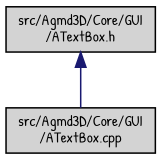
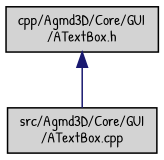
node "src/Agmd3D/Core/GUI /ATextBox.h": label "src/Agmd3D/Core/GUI /ATextBox.h" -> "cpp/Agmd3D/Core/GUI /ATextBox.h"
